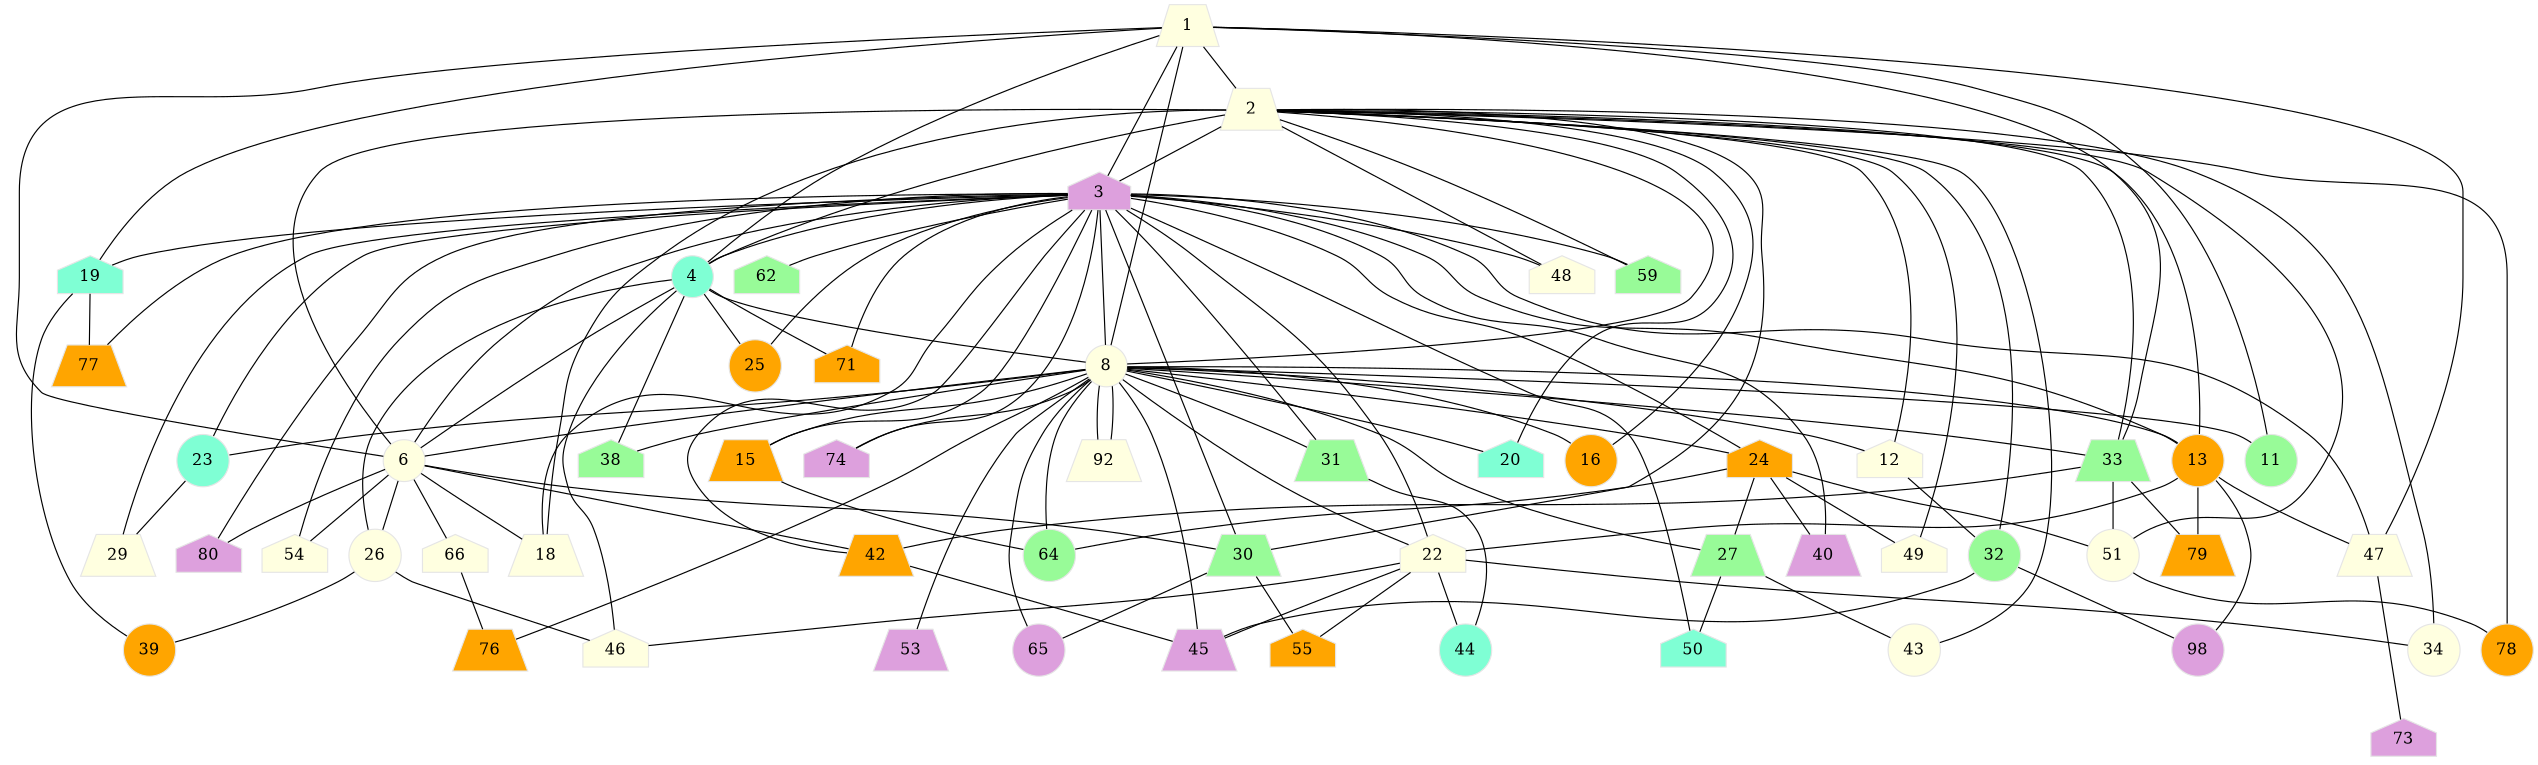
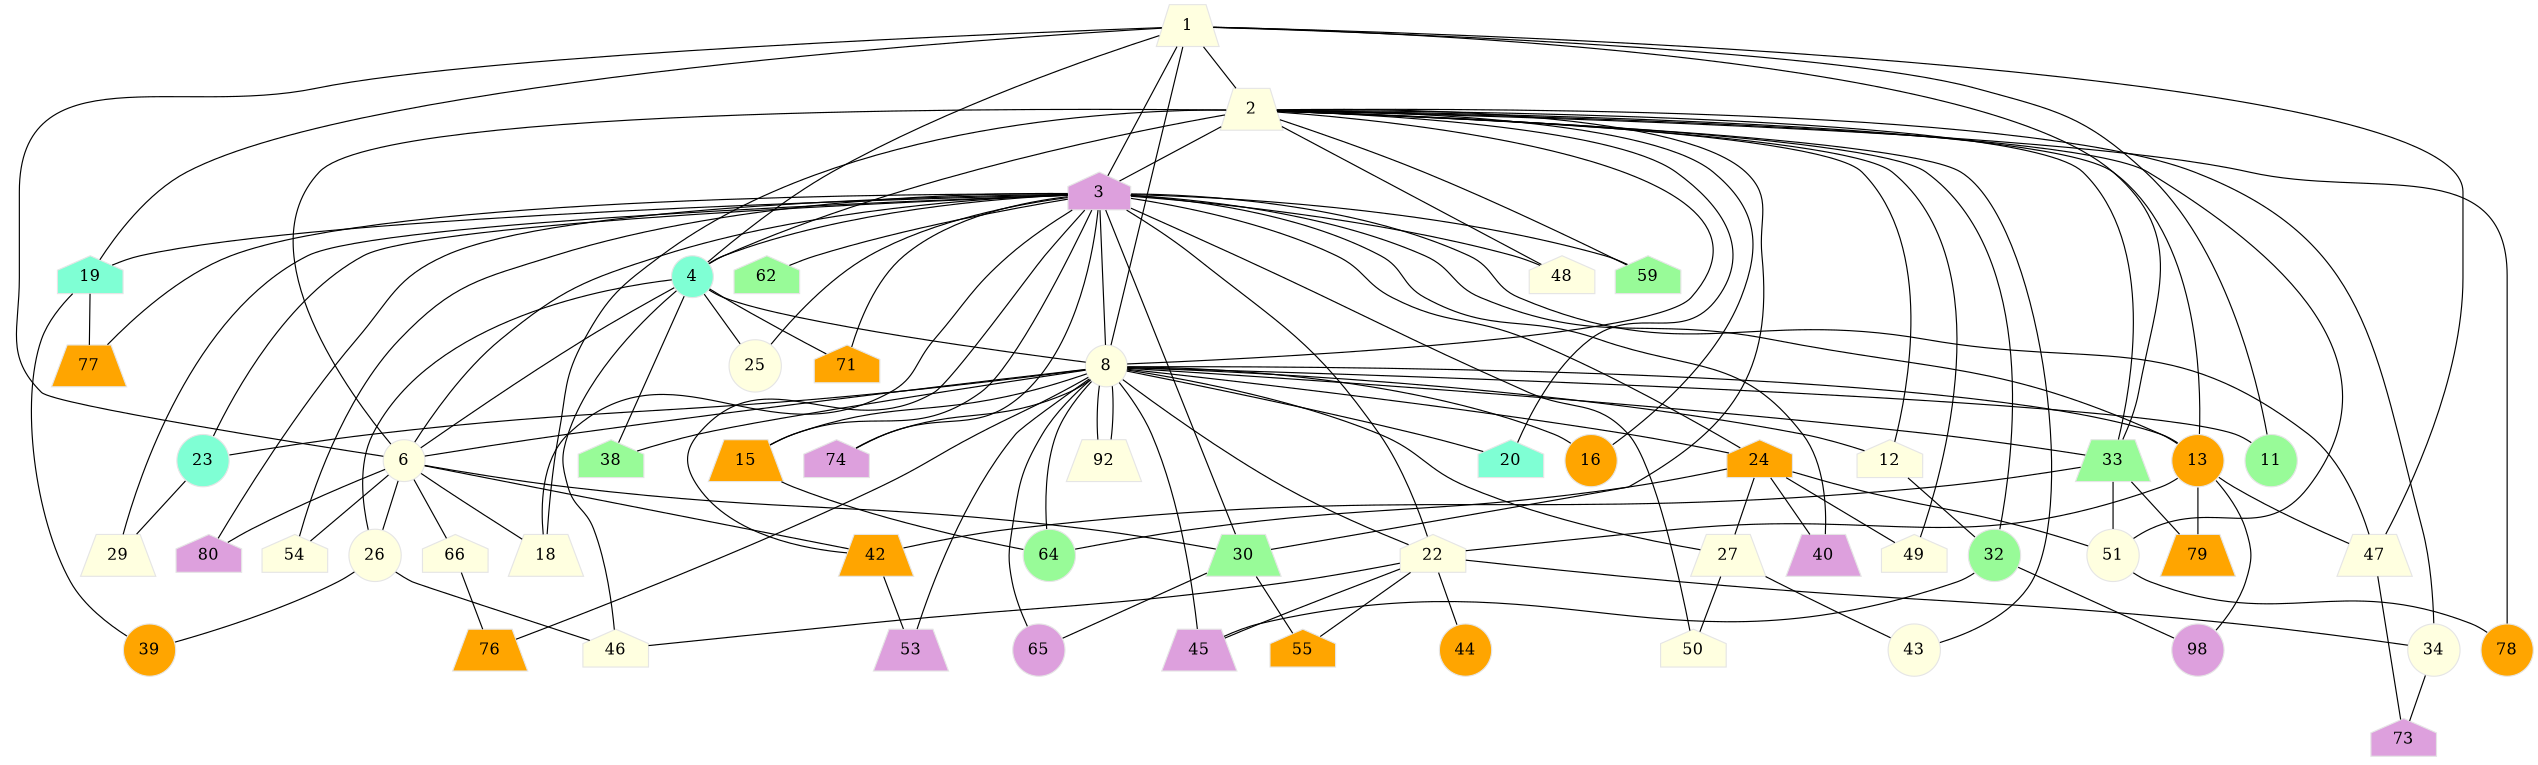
node "25": fillcolor orange -> lightyellow
node "31": removed
node "27": fillcolor palegreen -> lightyellow
edge "42" -- "45": now "42" -- "53"
node "44": fillcolor aquamarine -> orange
node "50": fillcolor aquamarine -> lightyellow
edge "34" -- "73": added
